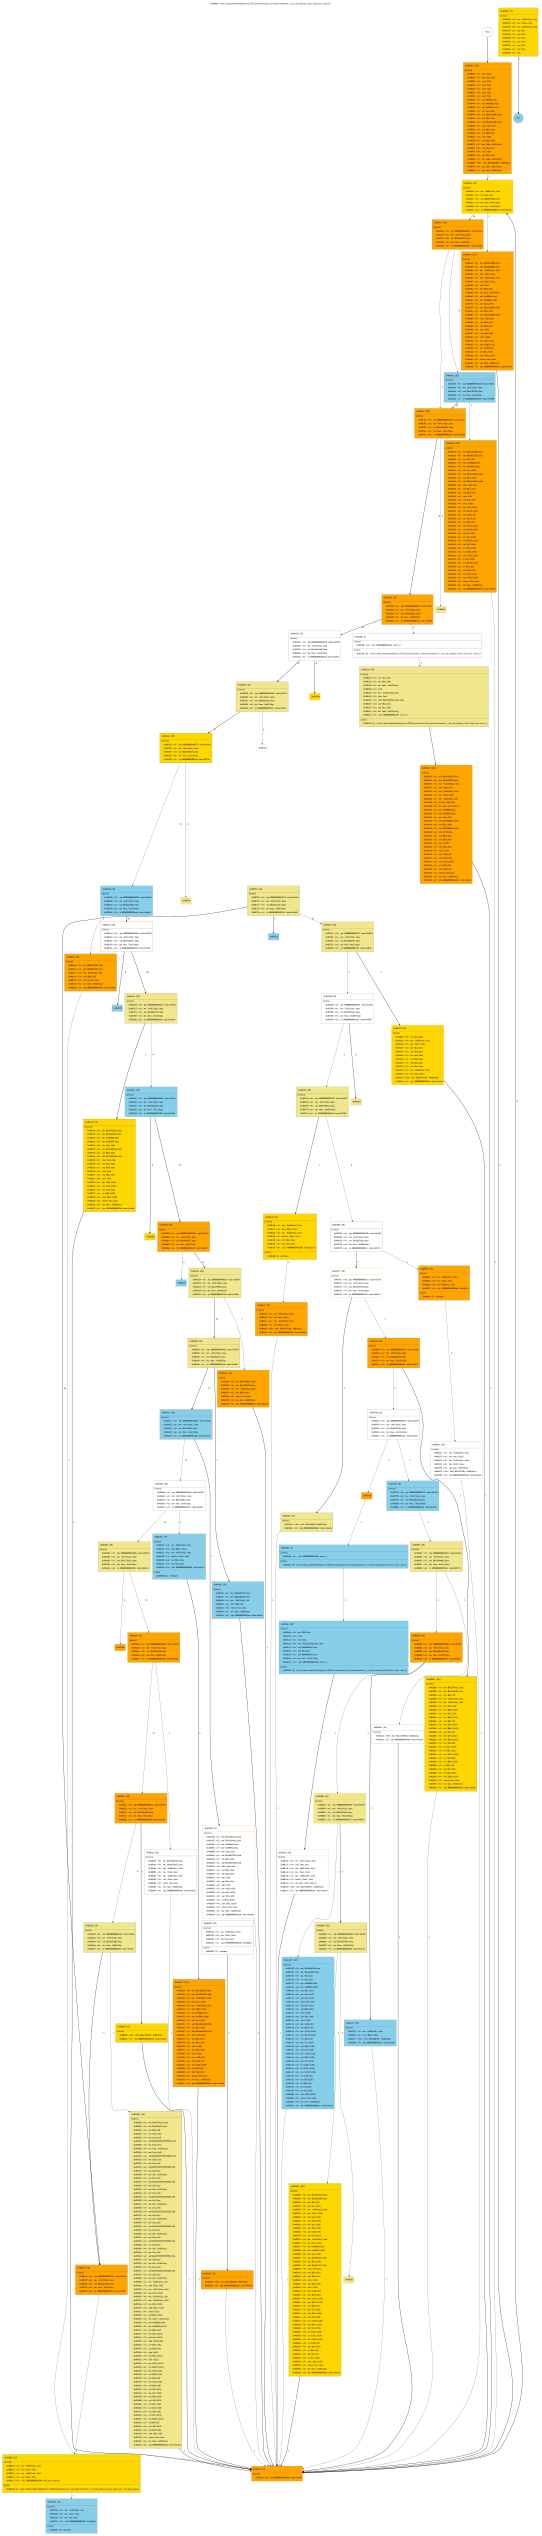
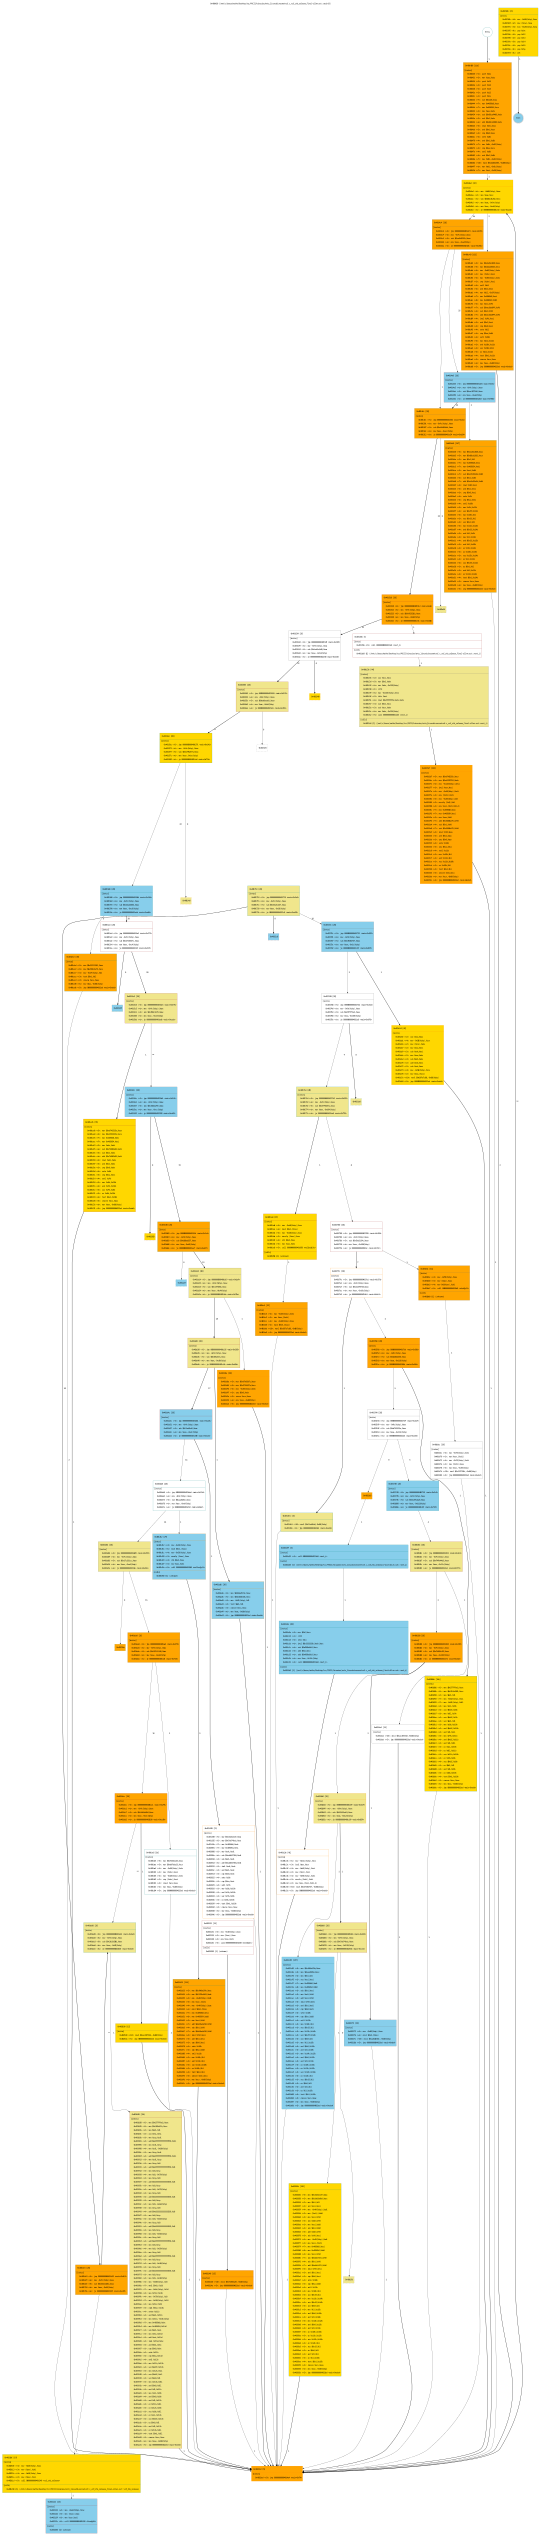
node "0x40172c [28]": fillcolor khaki -> skyblue
edge "0x4016d8 [28]" -> "0x4016f4 [28]": reversed
